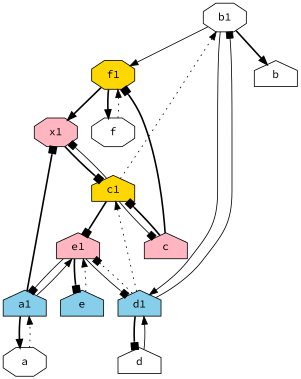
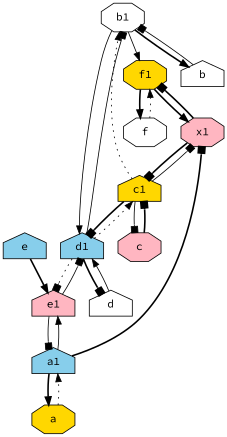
edge "b" -> "b1": added
edge "c" -> "f1": now "x1" -> "f1"
edge "c1" -> "e1": now "c1" -> "d1"
node "c": shape house -> octagon
edge "e1" -> "e": removed
edge "e" -> "e1": style dotted -> bold
node "a": fillcolor white -> gold
